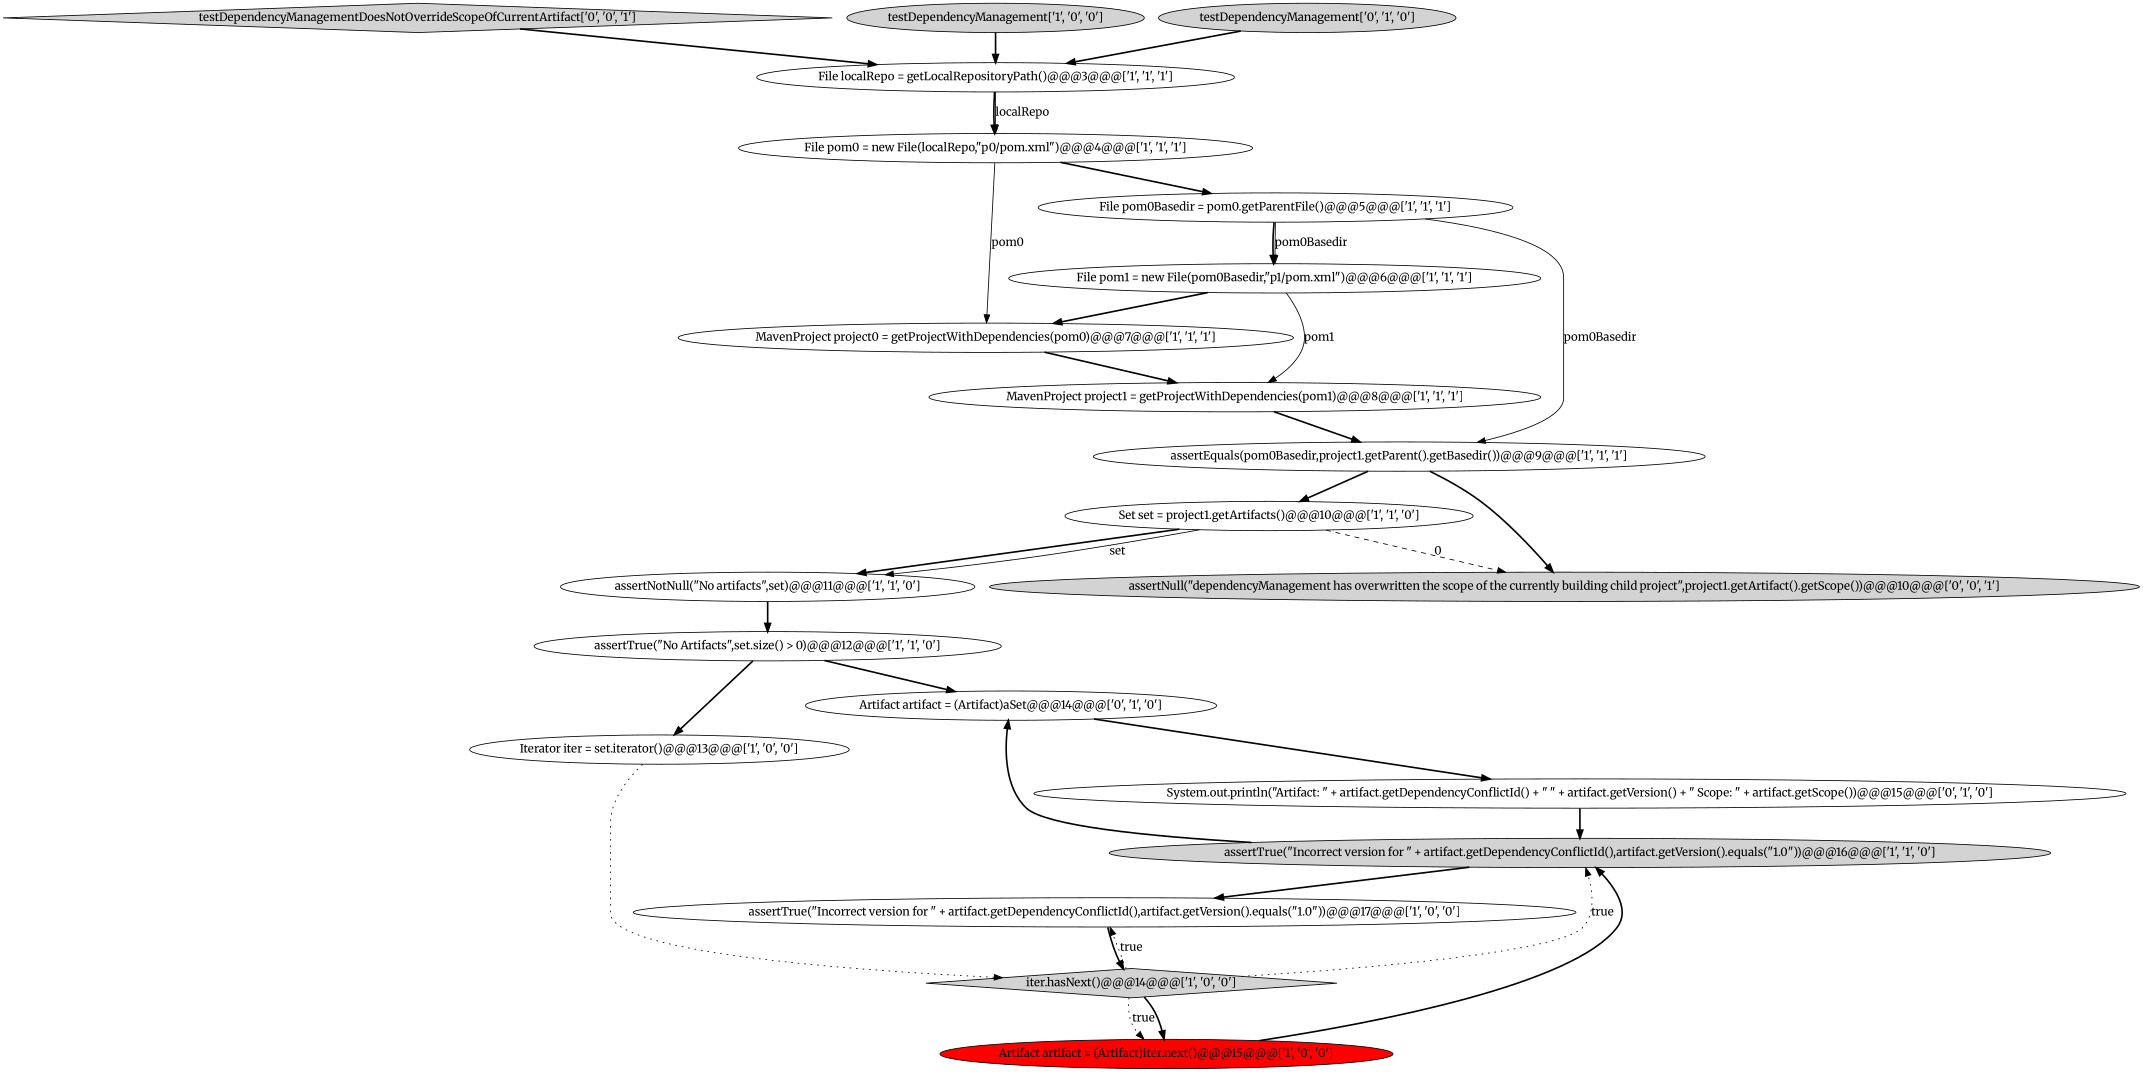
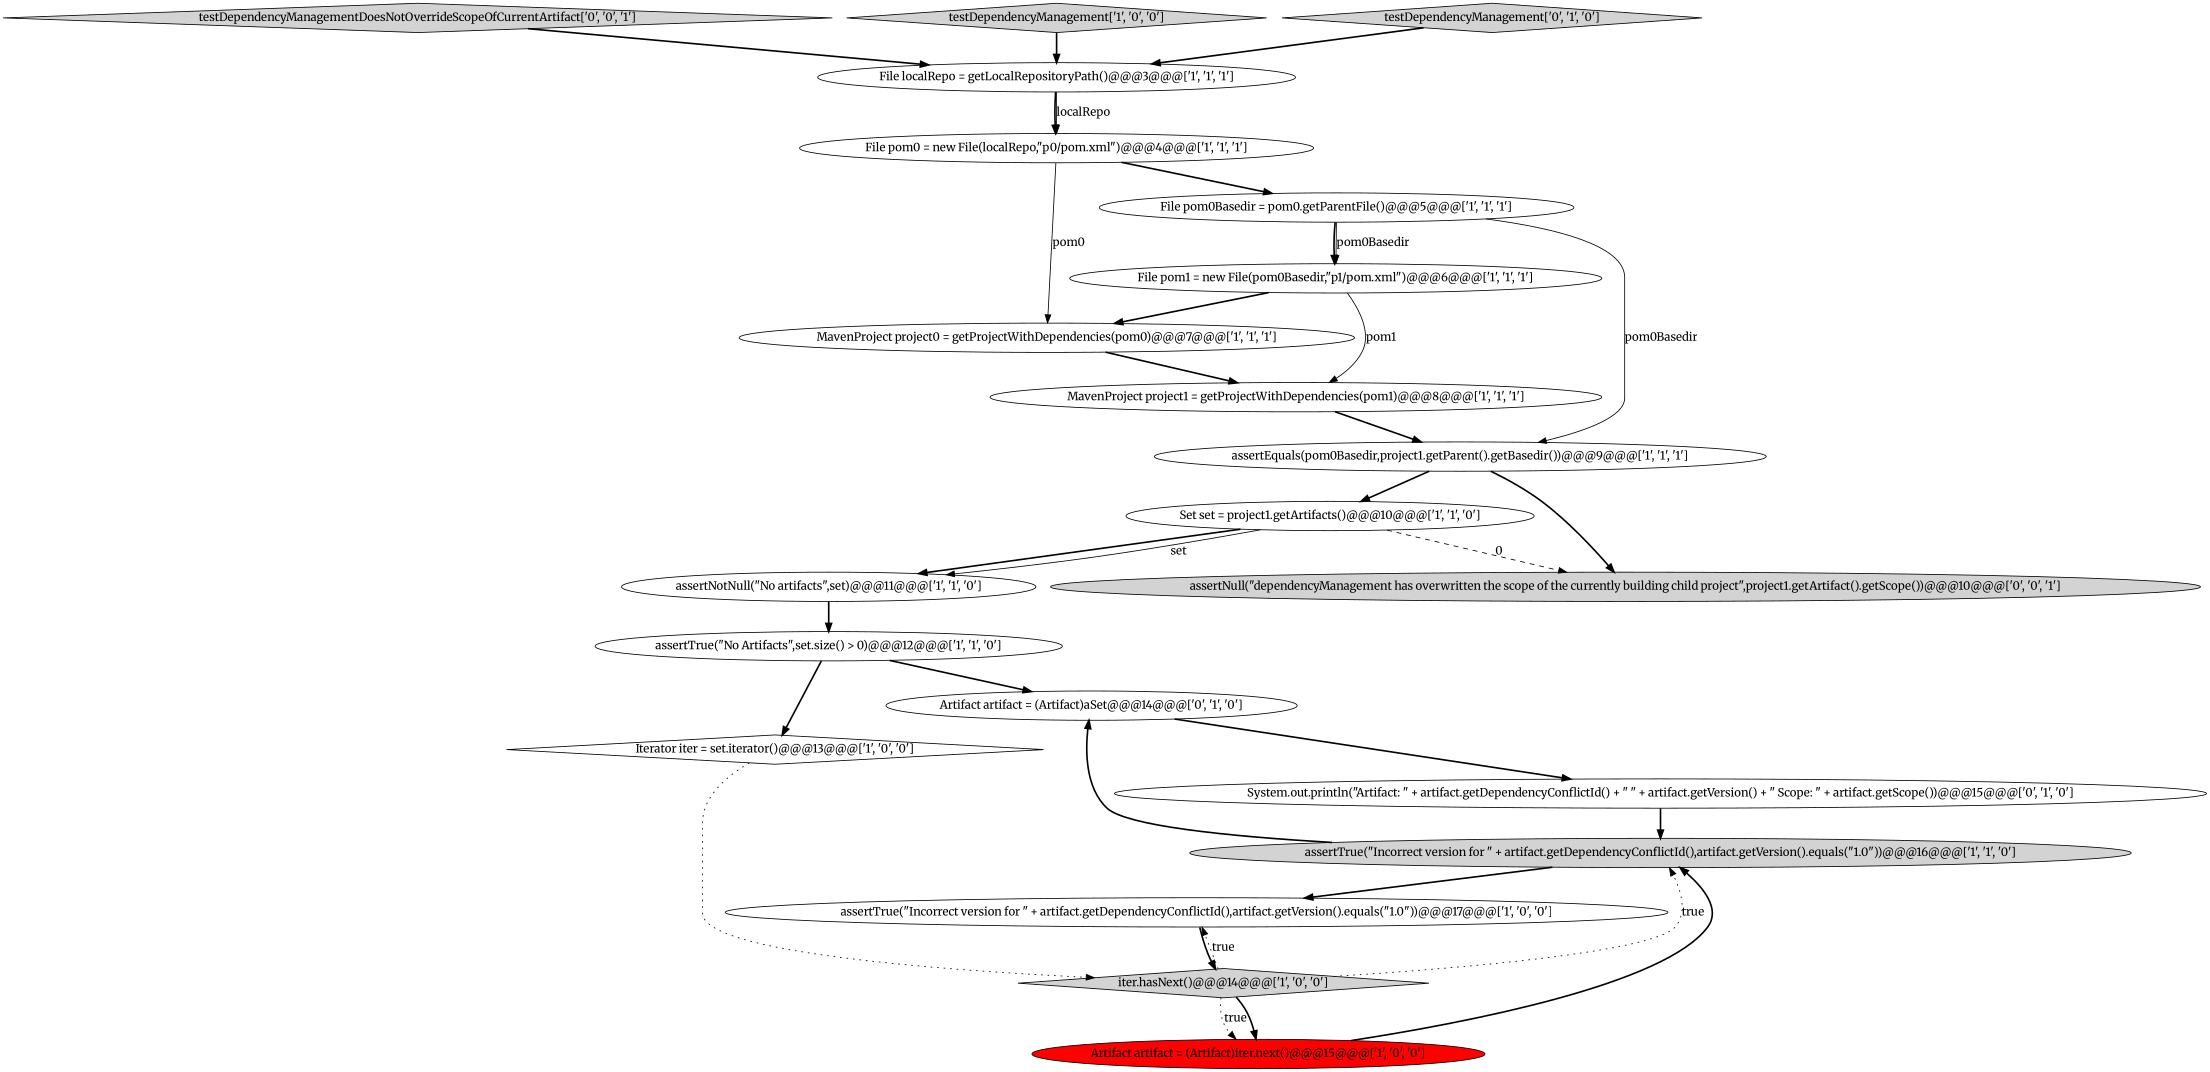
node "testDependencyManagement['1', '0', '0']": shape ellipse -> diamond
node "testDependencyManagement['0', '1', '0']": shape ellipse -> diamond
node "Iterator iter = set.iterator()@@@13@@@['1', '0', '0']": shape ellipse -> diamond
